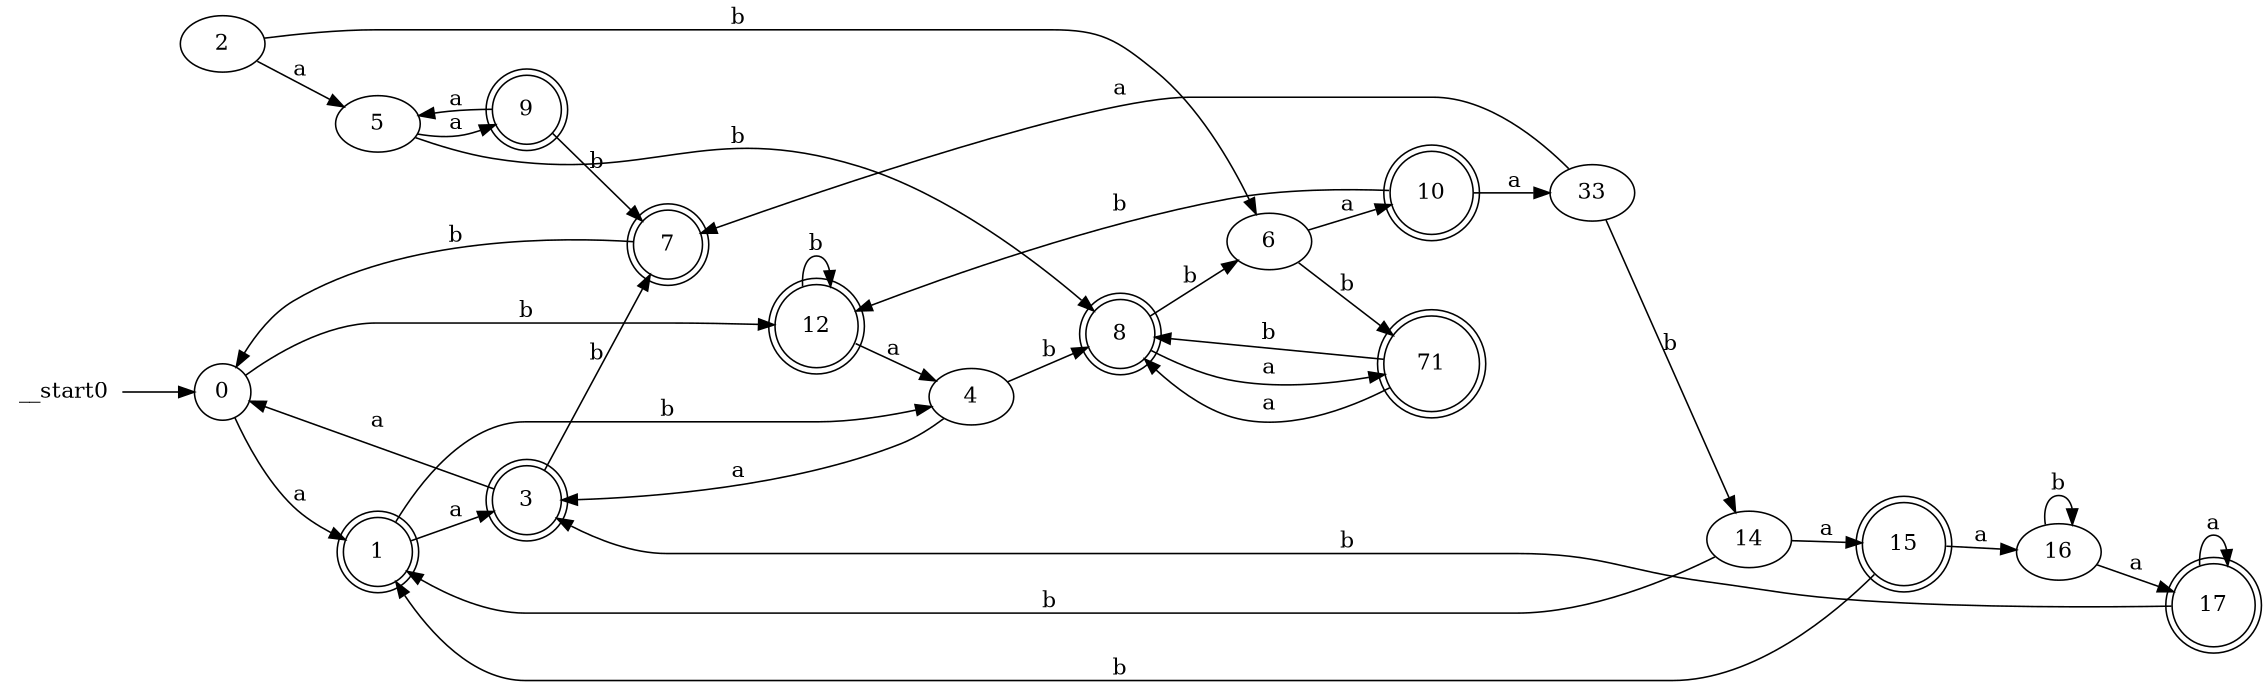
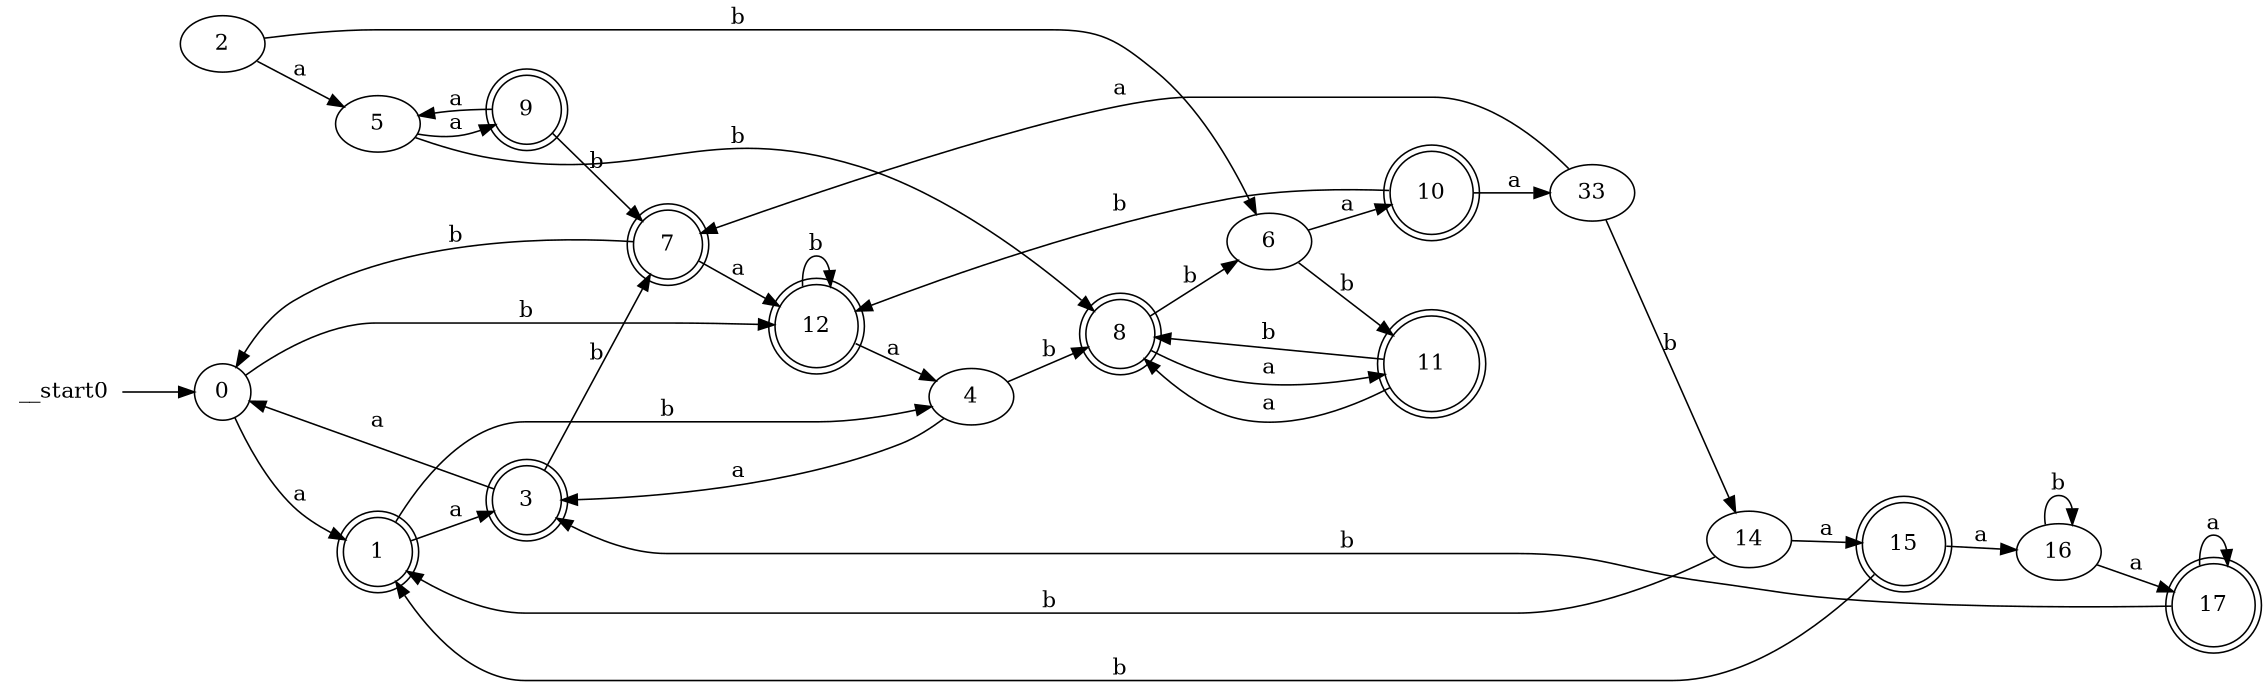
edge "7" -> "12": added, label "a"
node "71": label "71" -> "11"
